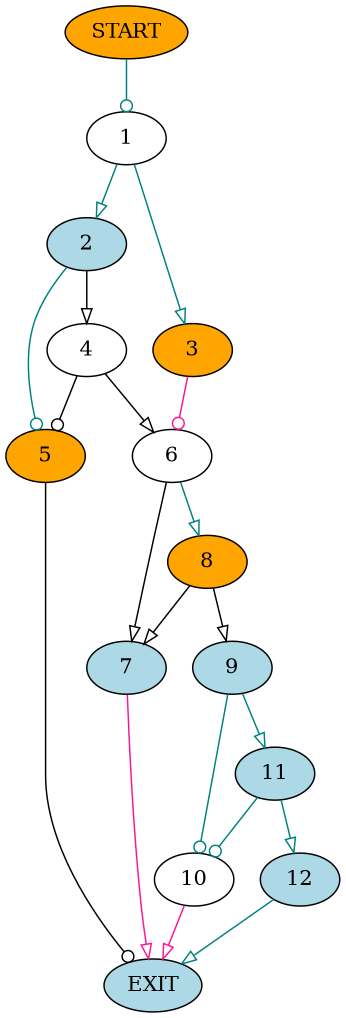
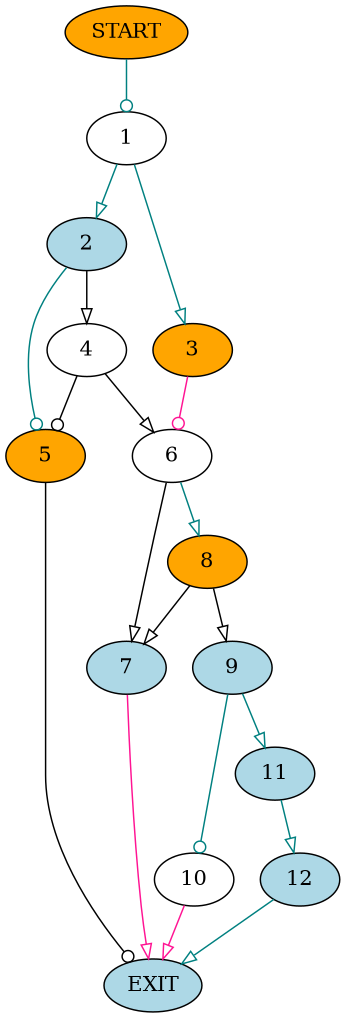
edge "11" -> "10": removed
